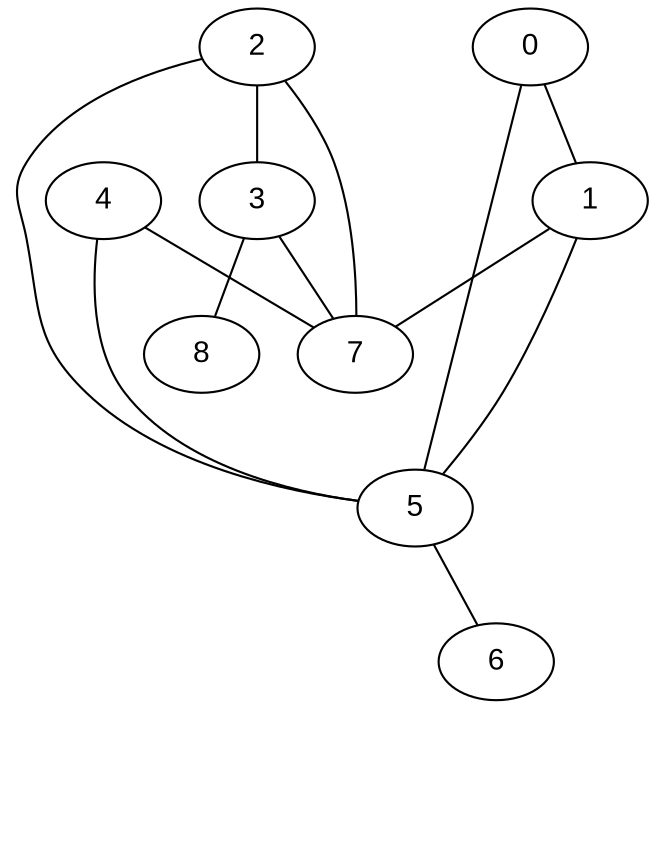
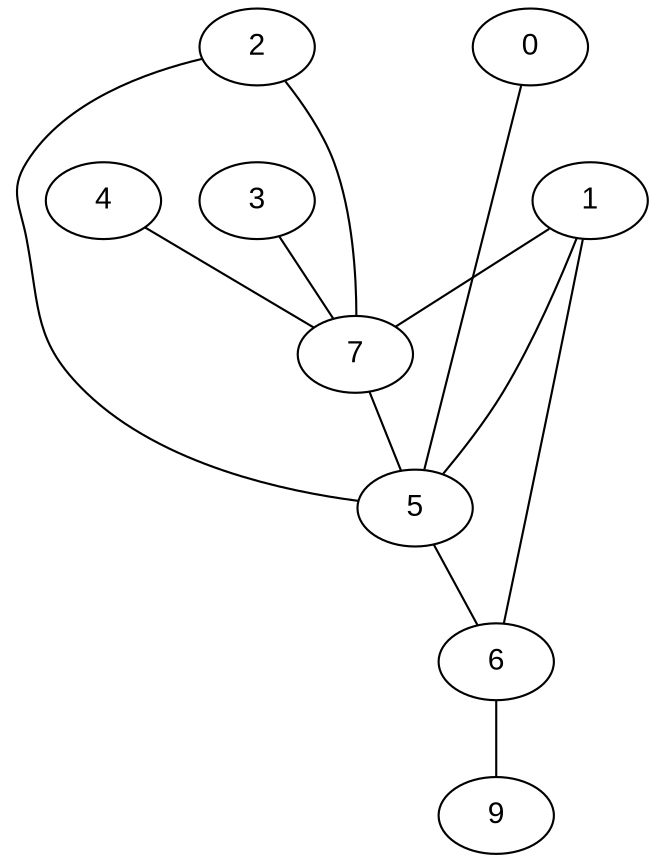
edge "2" -- "3": removed
edge "0" -- "1": now "6" -- "1"
node "8": removed
edge "4" -- "5": now "7" -- "5"
node "9": added
